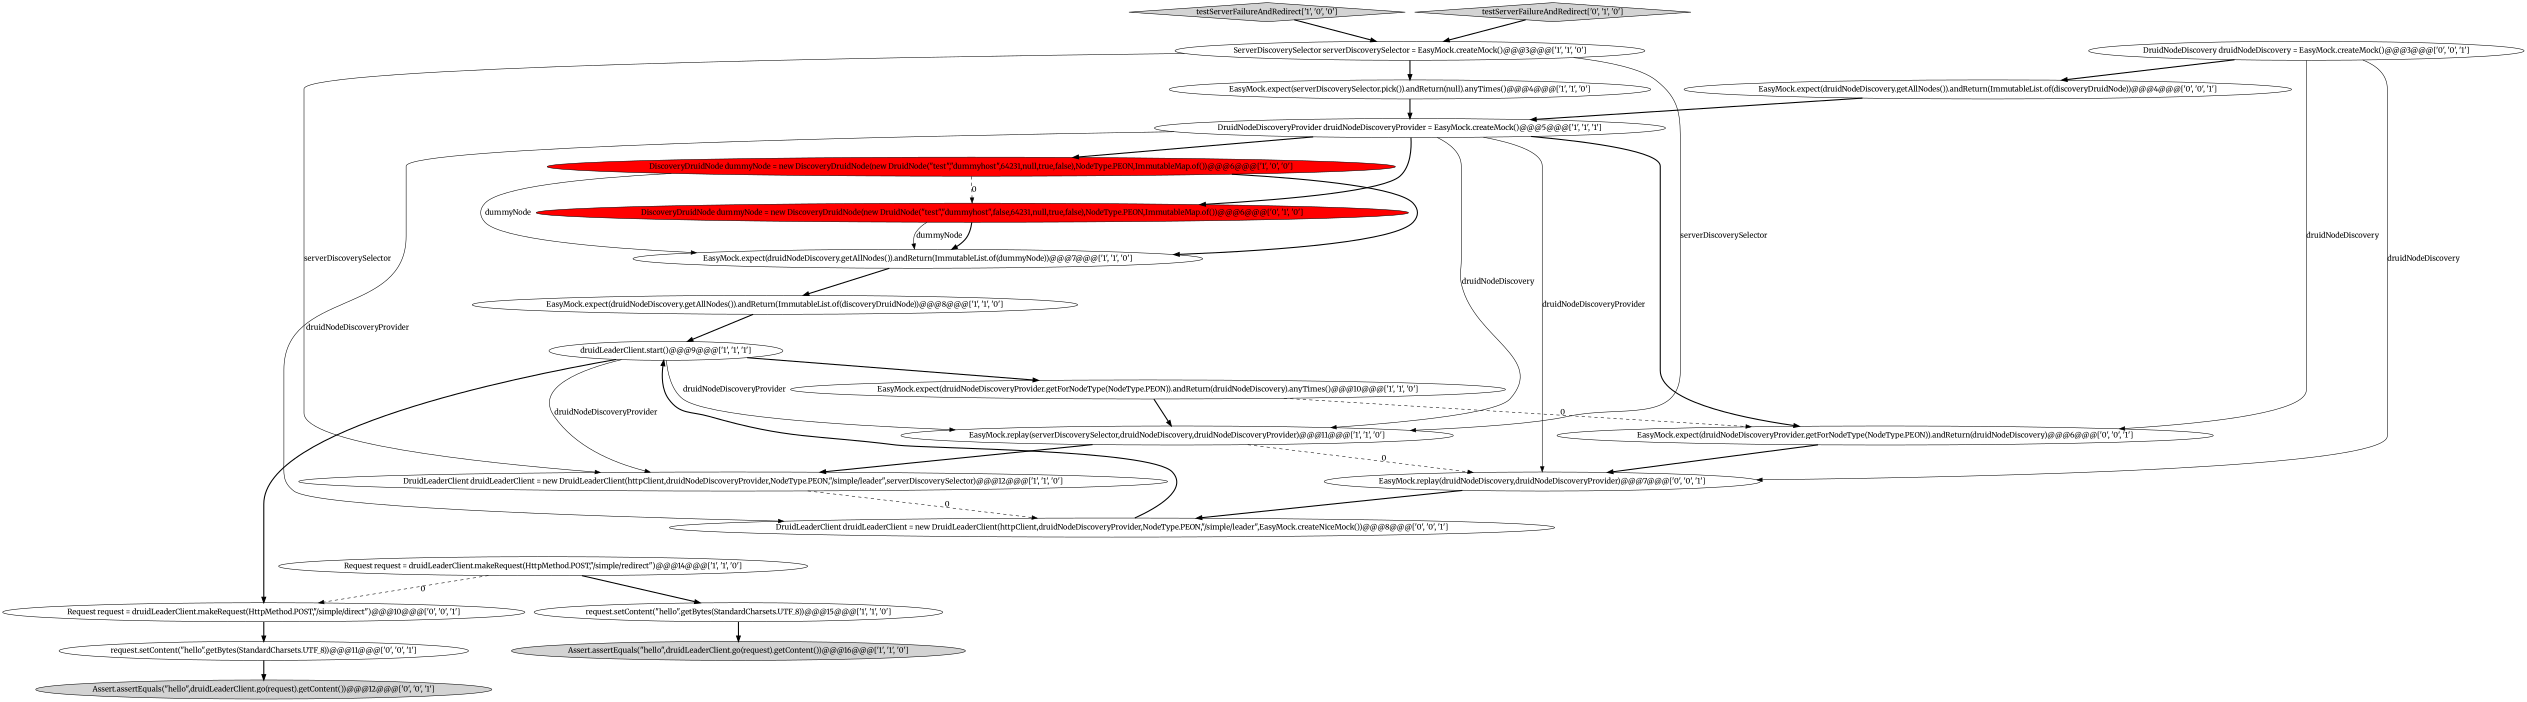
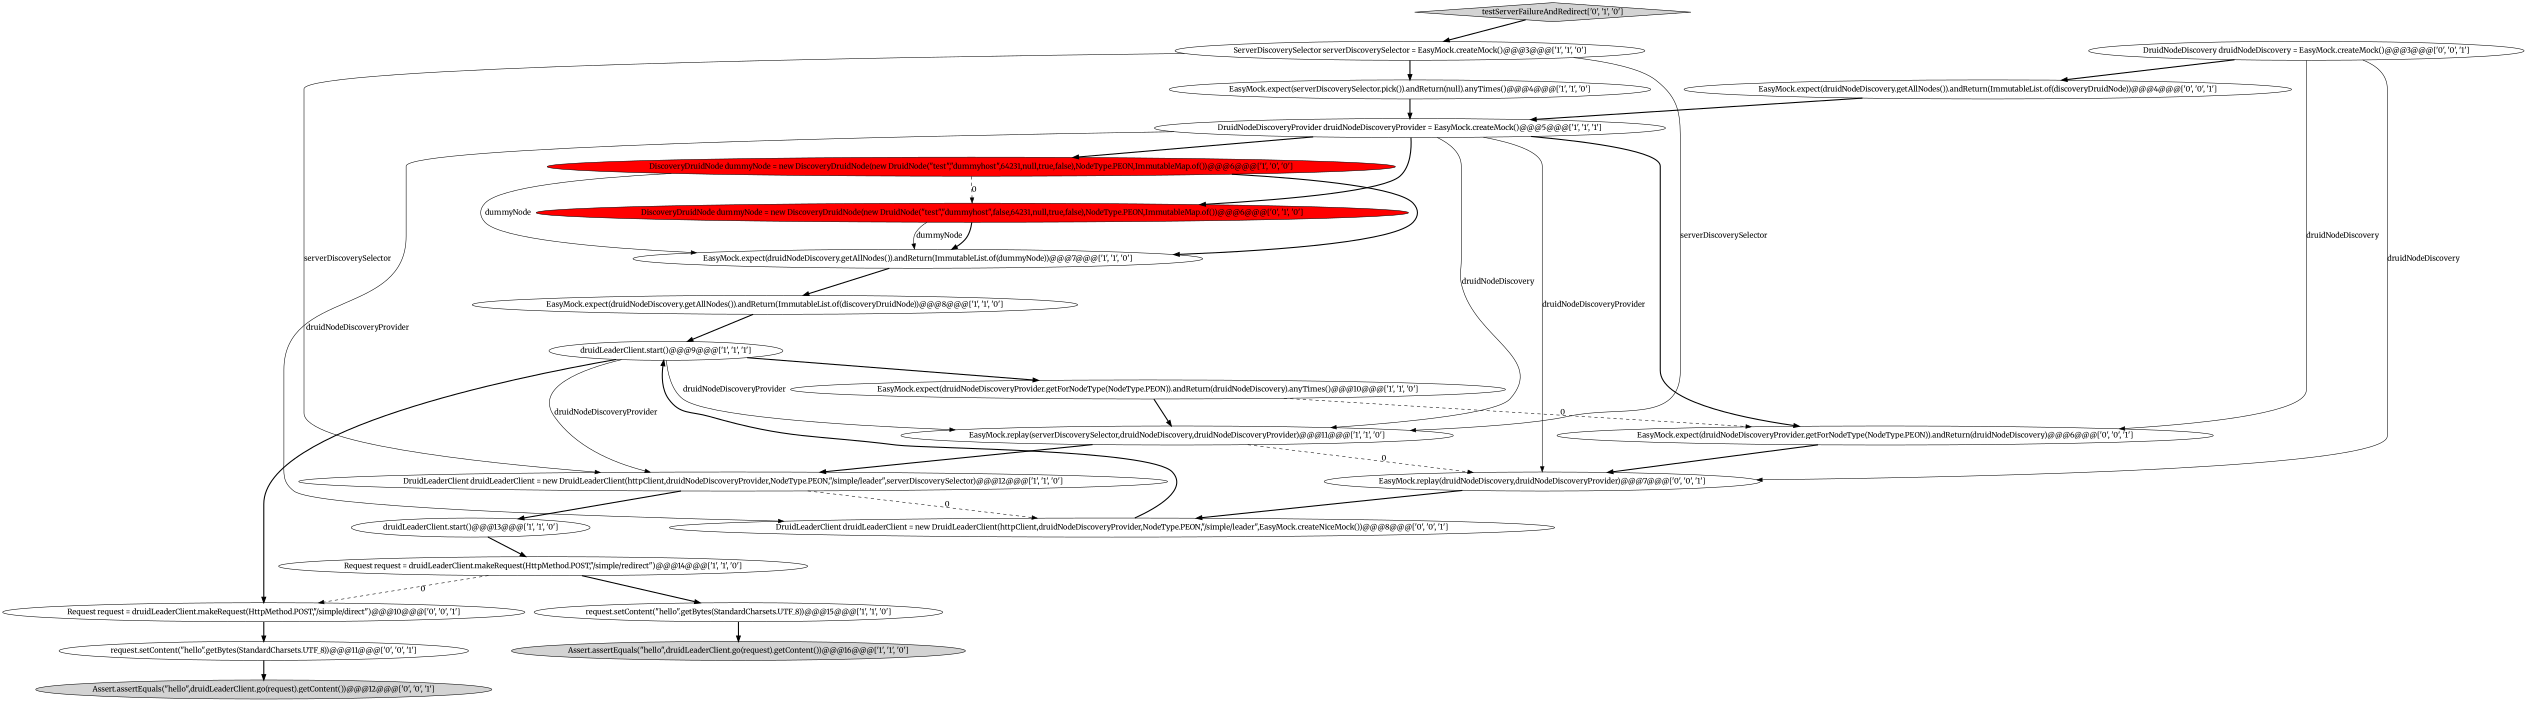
node "testServerFailureAndRedirect['1', '0', '0']": removed
node "druidLeaderClient.start()@@@13@@@['1', '1', '0']": added
